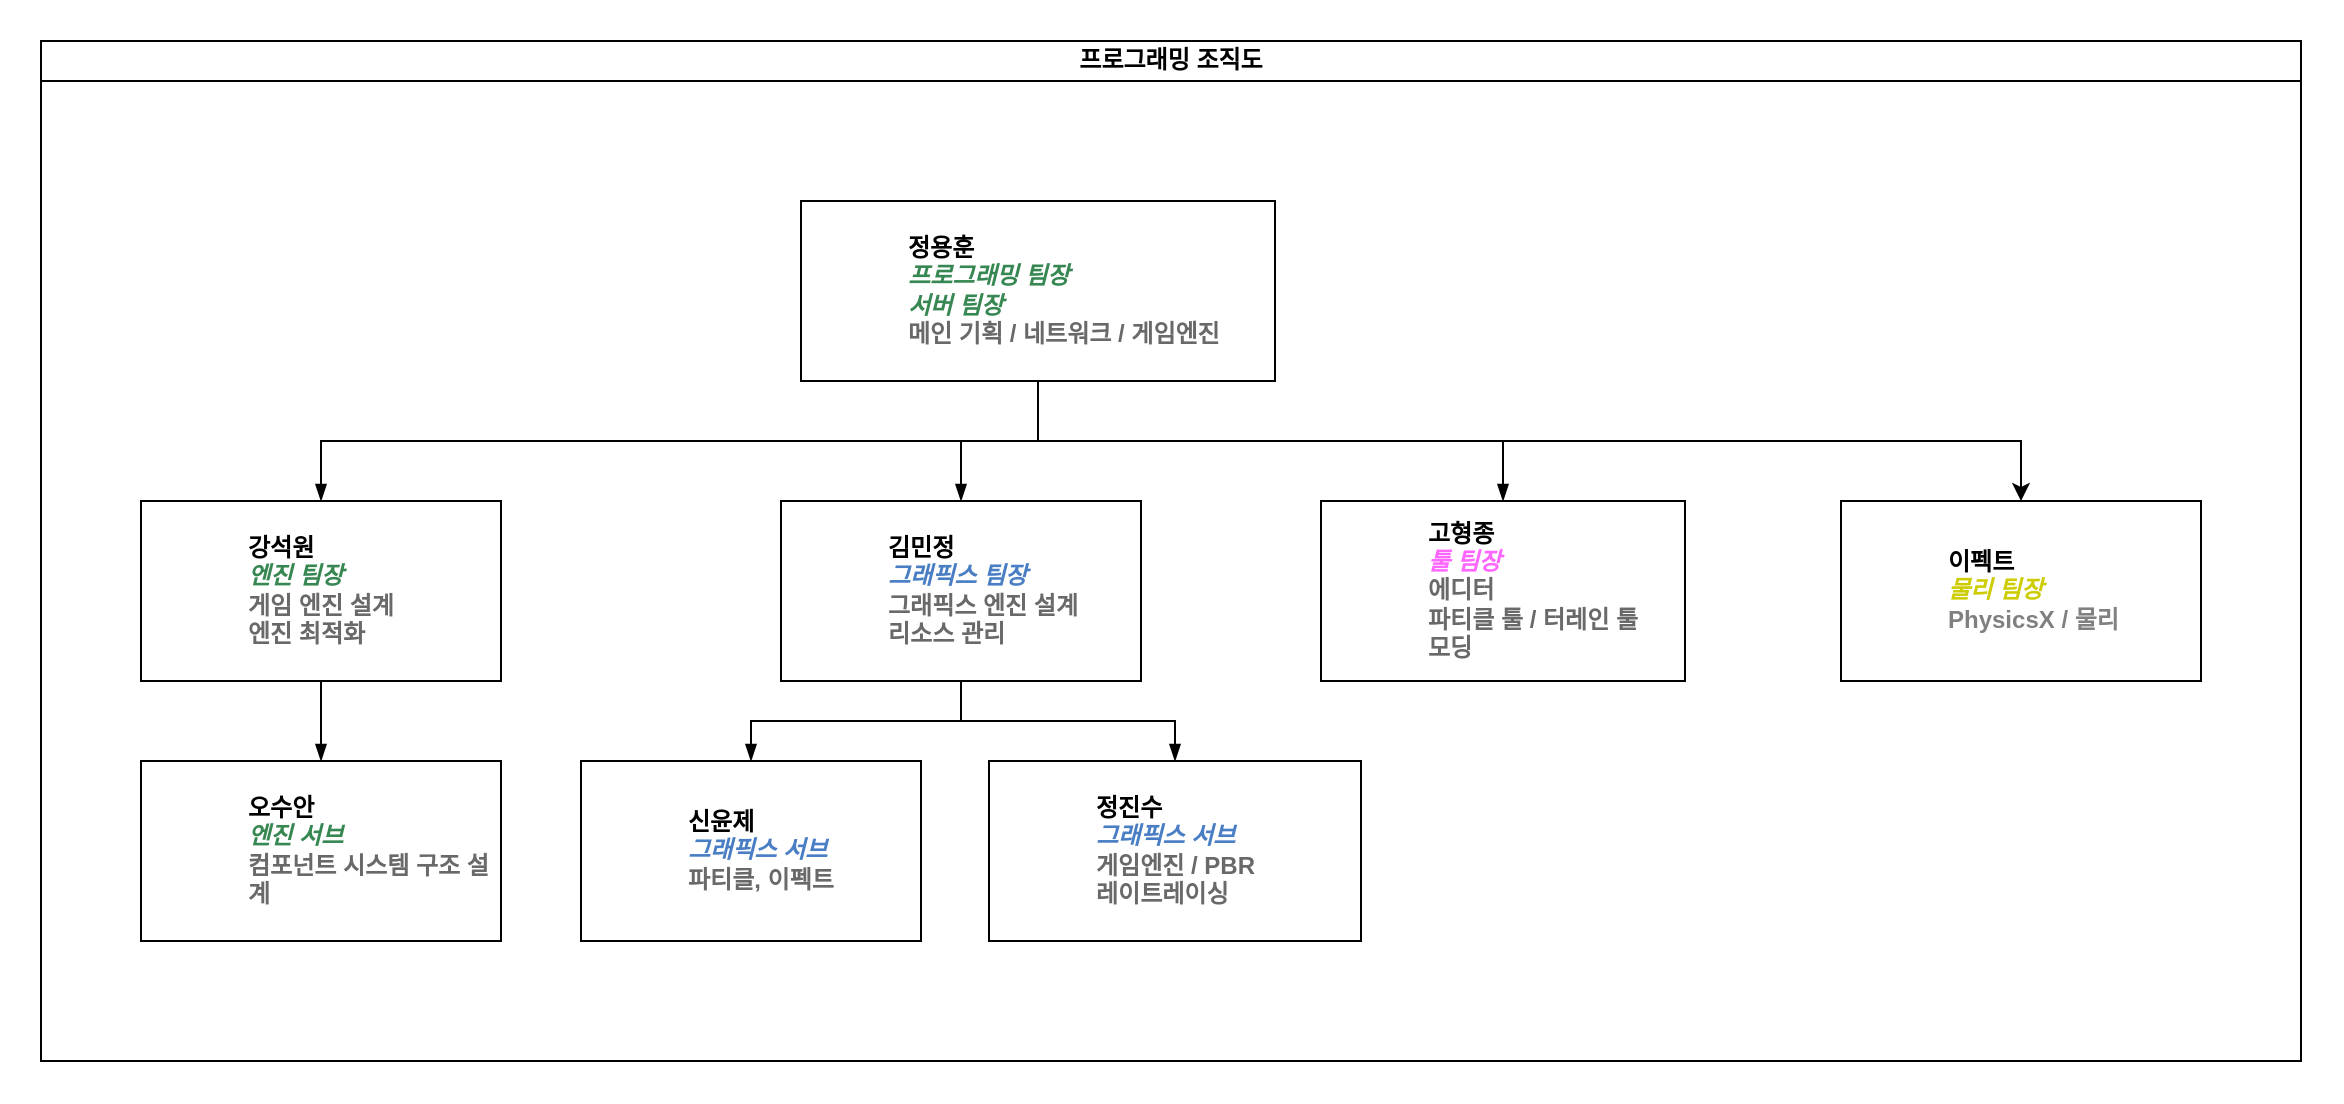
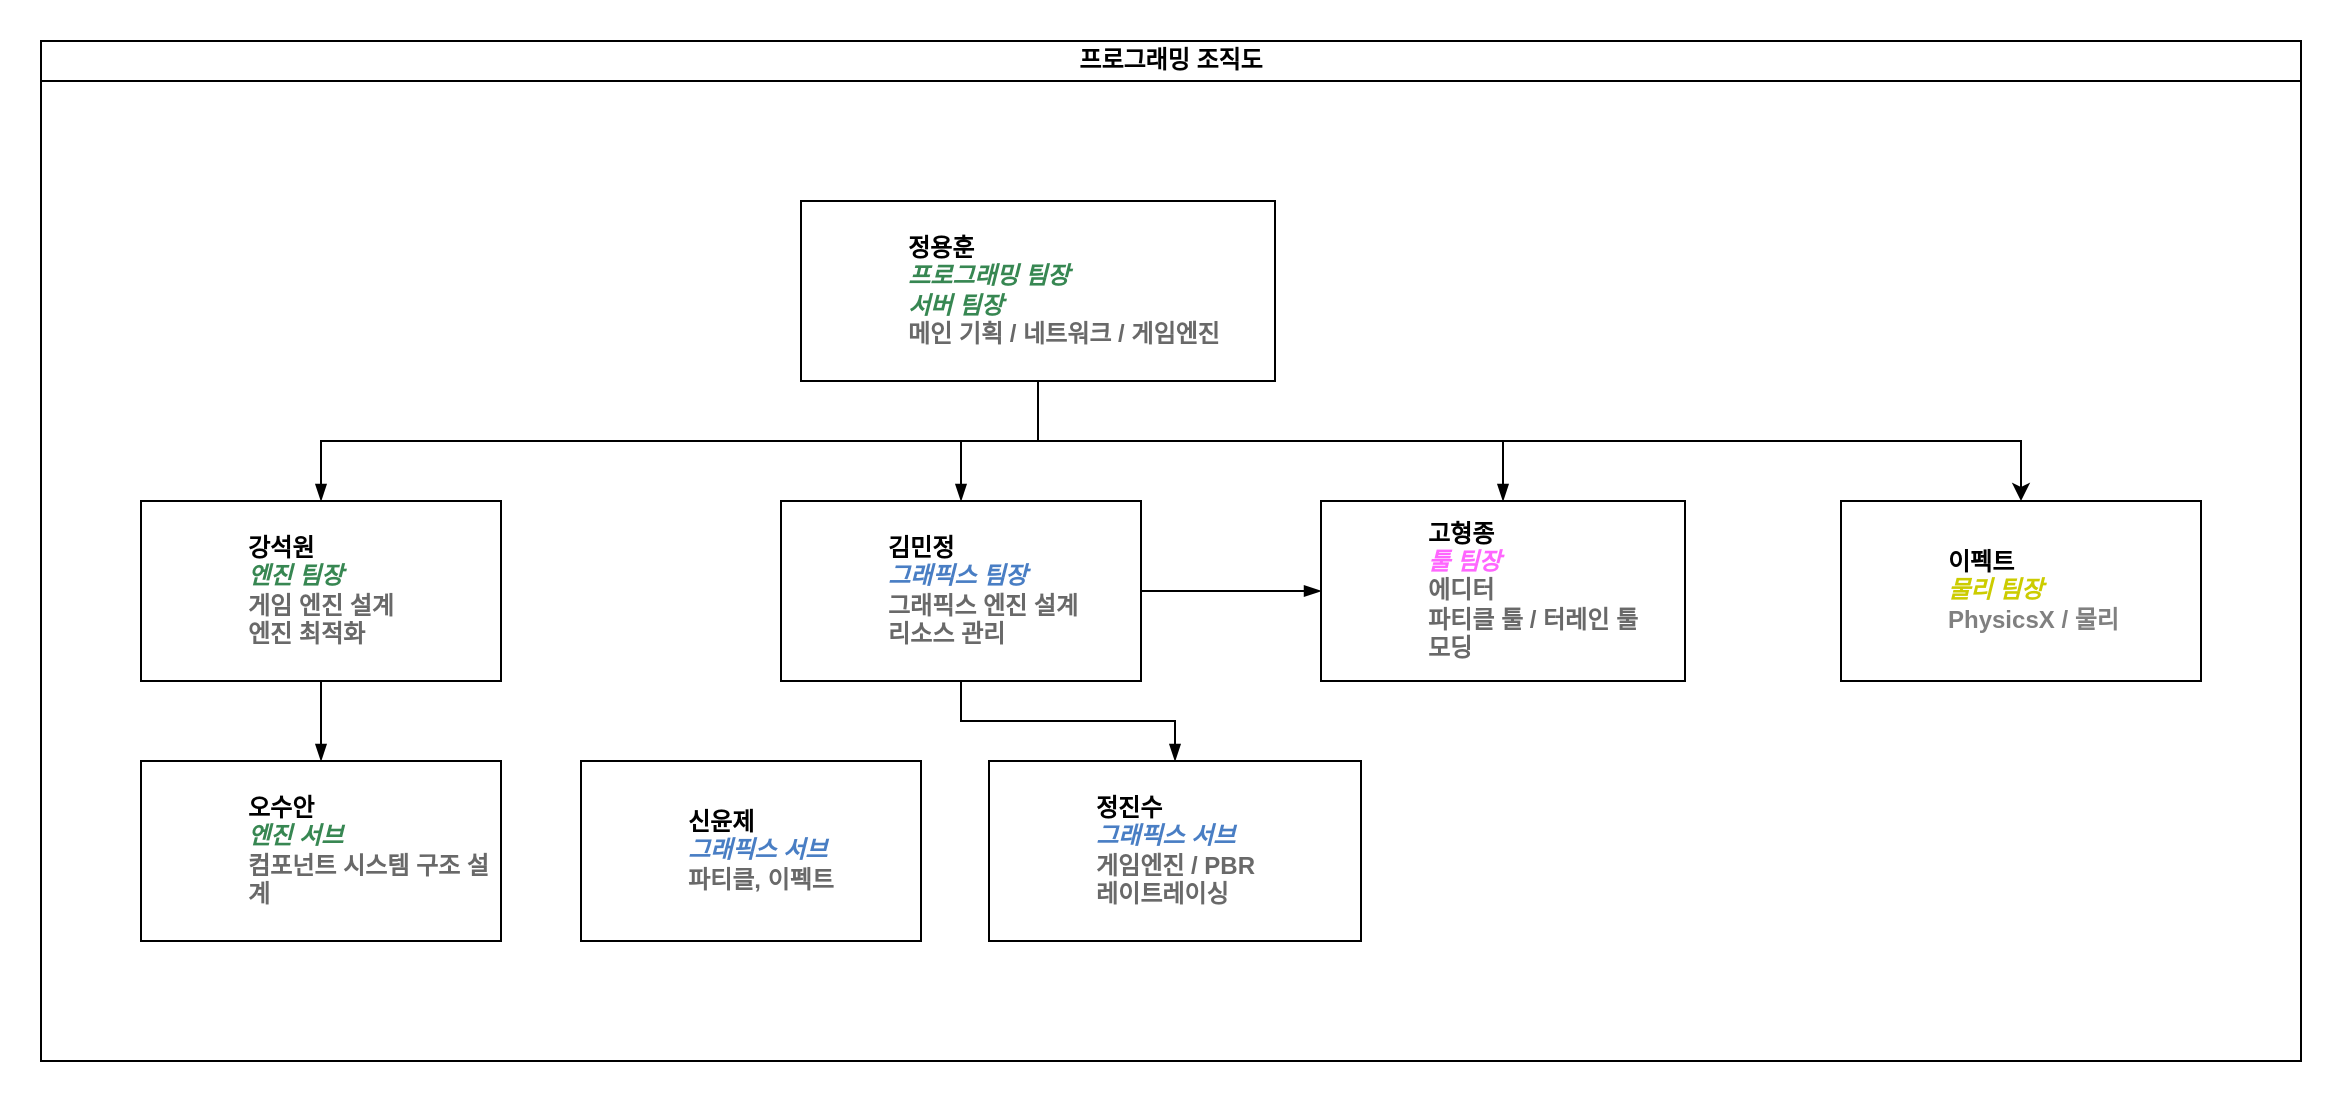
edge "김민정 그래픽스 팀장 그래픽스 엔진 설계 리소스 관리" -> "신윤제 그래픽스 서브 파티클, 이펙트": now "김민정 그래픽스 팀장 그래픽스 엔진 설계 리소스 관리" -> "고형종 툴 팀장 에디터 파티클 툴 / 터레인 툴 모딩"
